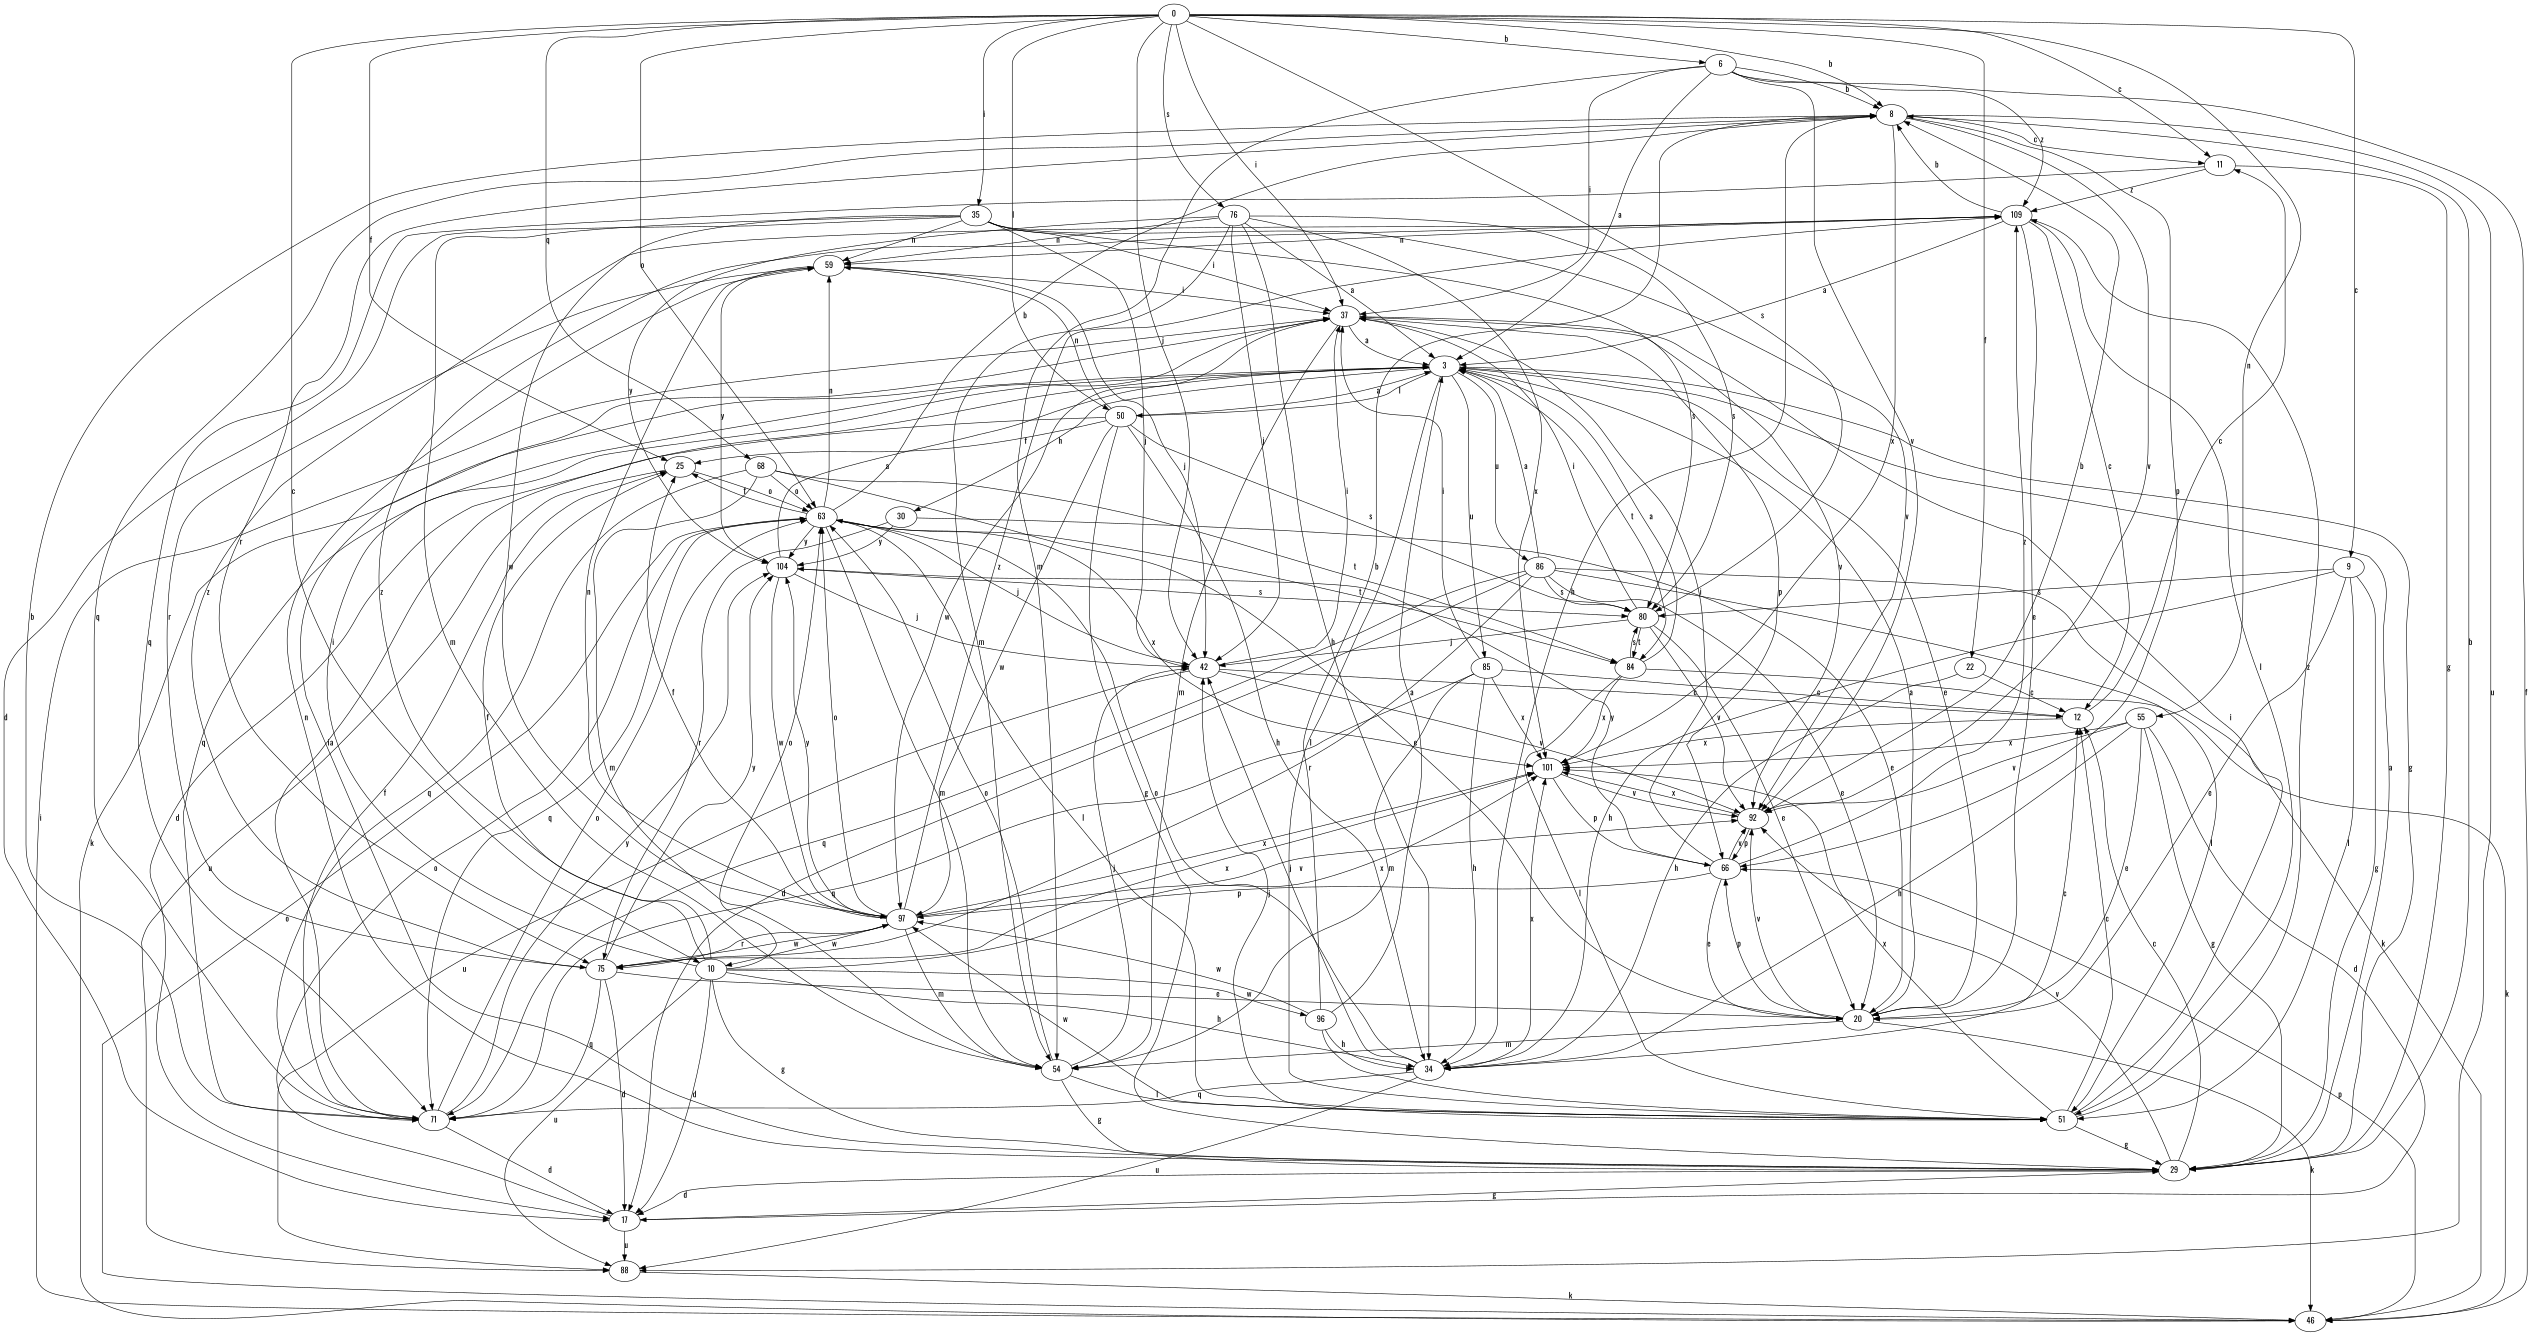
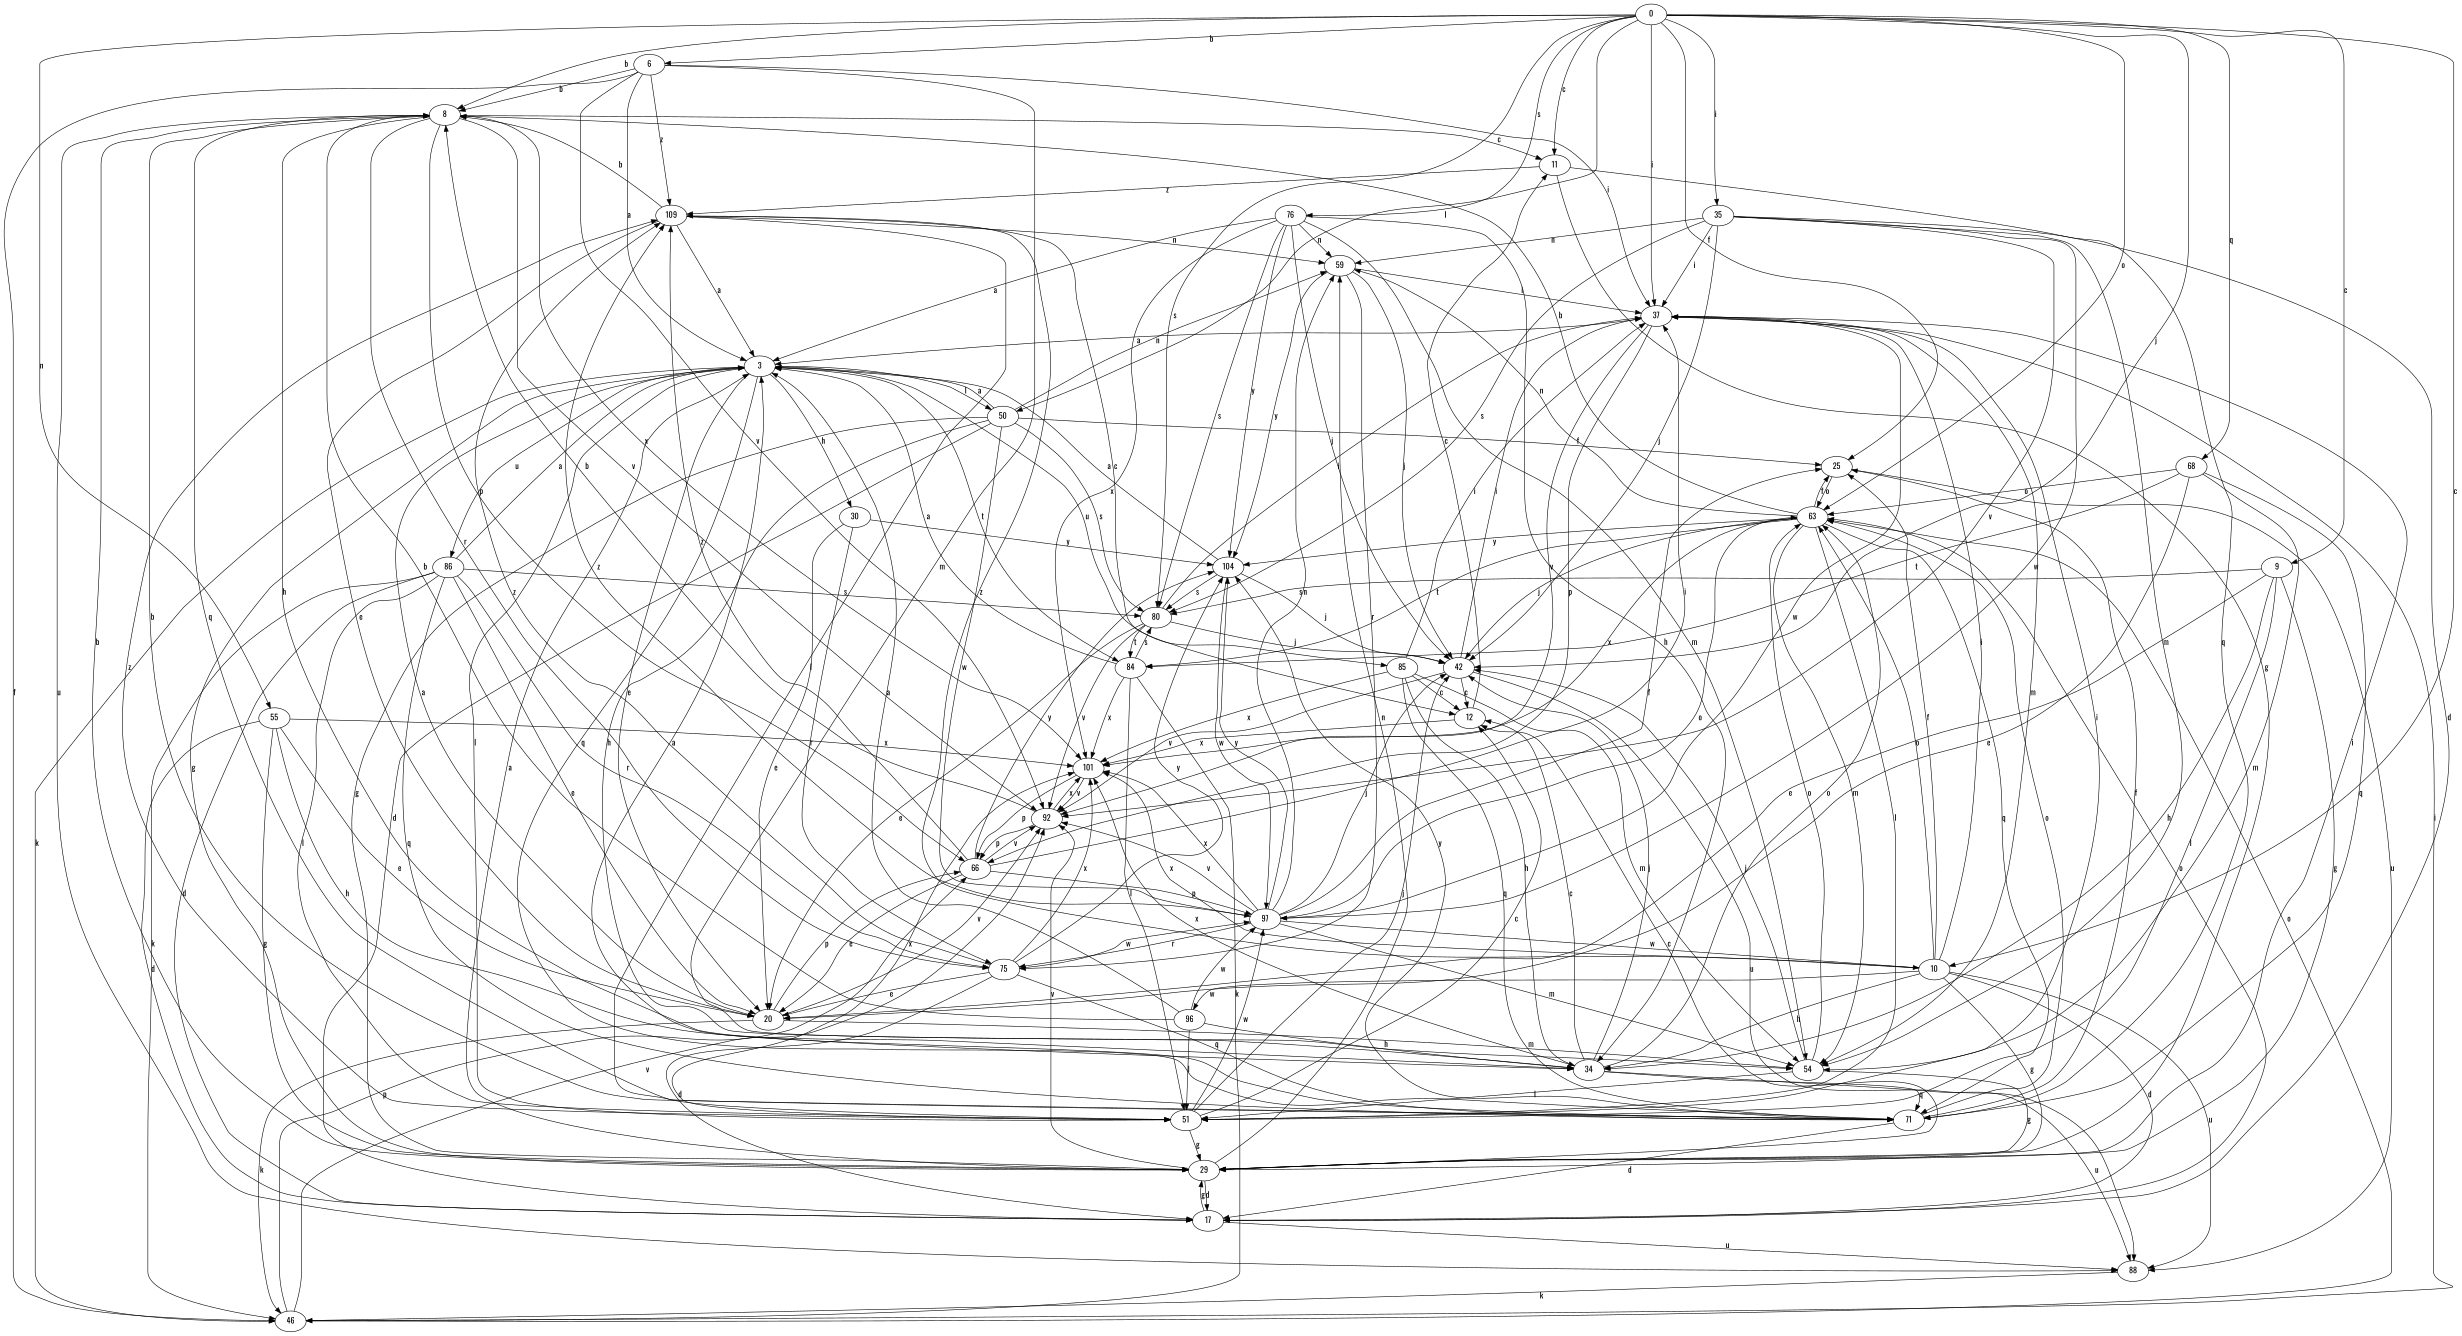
node "22": removed
edge "55" -> "92": now "46" -> "92"
edge "97" -> "42": added, label "j"
